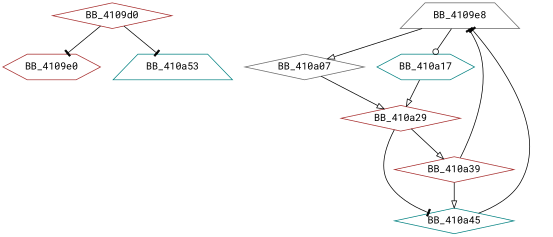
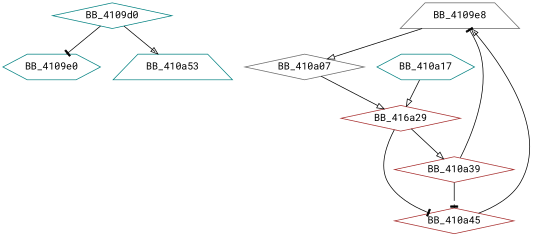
node "BB_4109d0": color brown -> teal
edge "BB_4109d0" -> "BB_410a53": arrowhead tee -> onormal
edge "BB_4109e8" -> "BB_410a17": removed
node "BB_4109e0": color brown -> teal
node "BB_410a29": label "BB_410a29" -> "BB_416a29"
edge "BB_410a45" -> "BB_4109e8": arrowhead tee -> onormal
edge "BB_410a39" -> "BB_410a45": arrowhead onormal -> tee
node "BB_410a45": color teal -> brown
